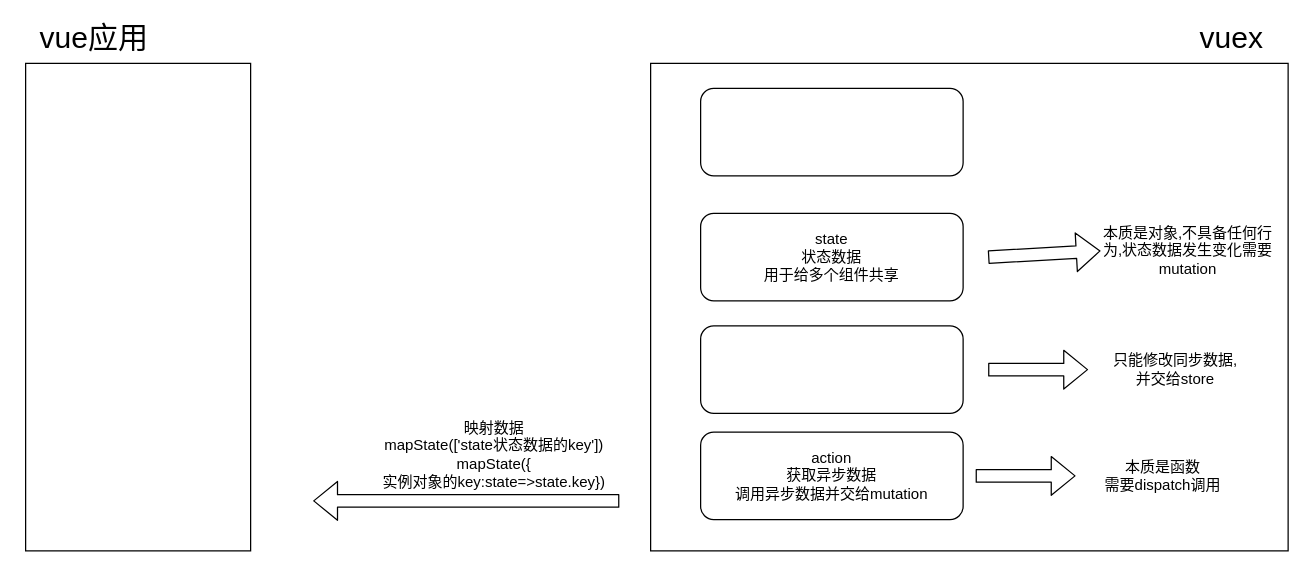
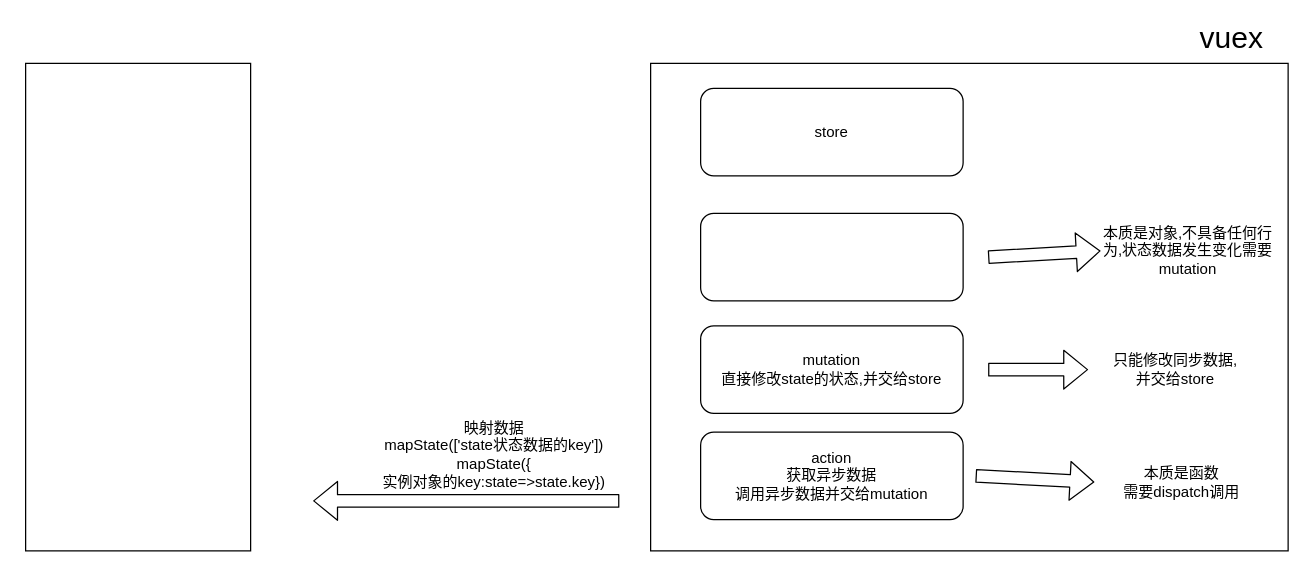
node "vue应用": removed
node "store": added
node "state 状态数据 用于给多个组件共享": removed
node "mutation 直接修改state的状态,并交给store": added
node "本质是函数 需要dispatch调用": moved (1163, 476) -> (1182, 482)
